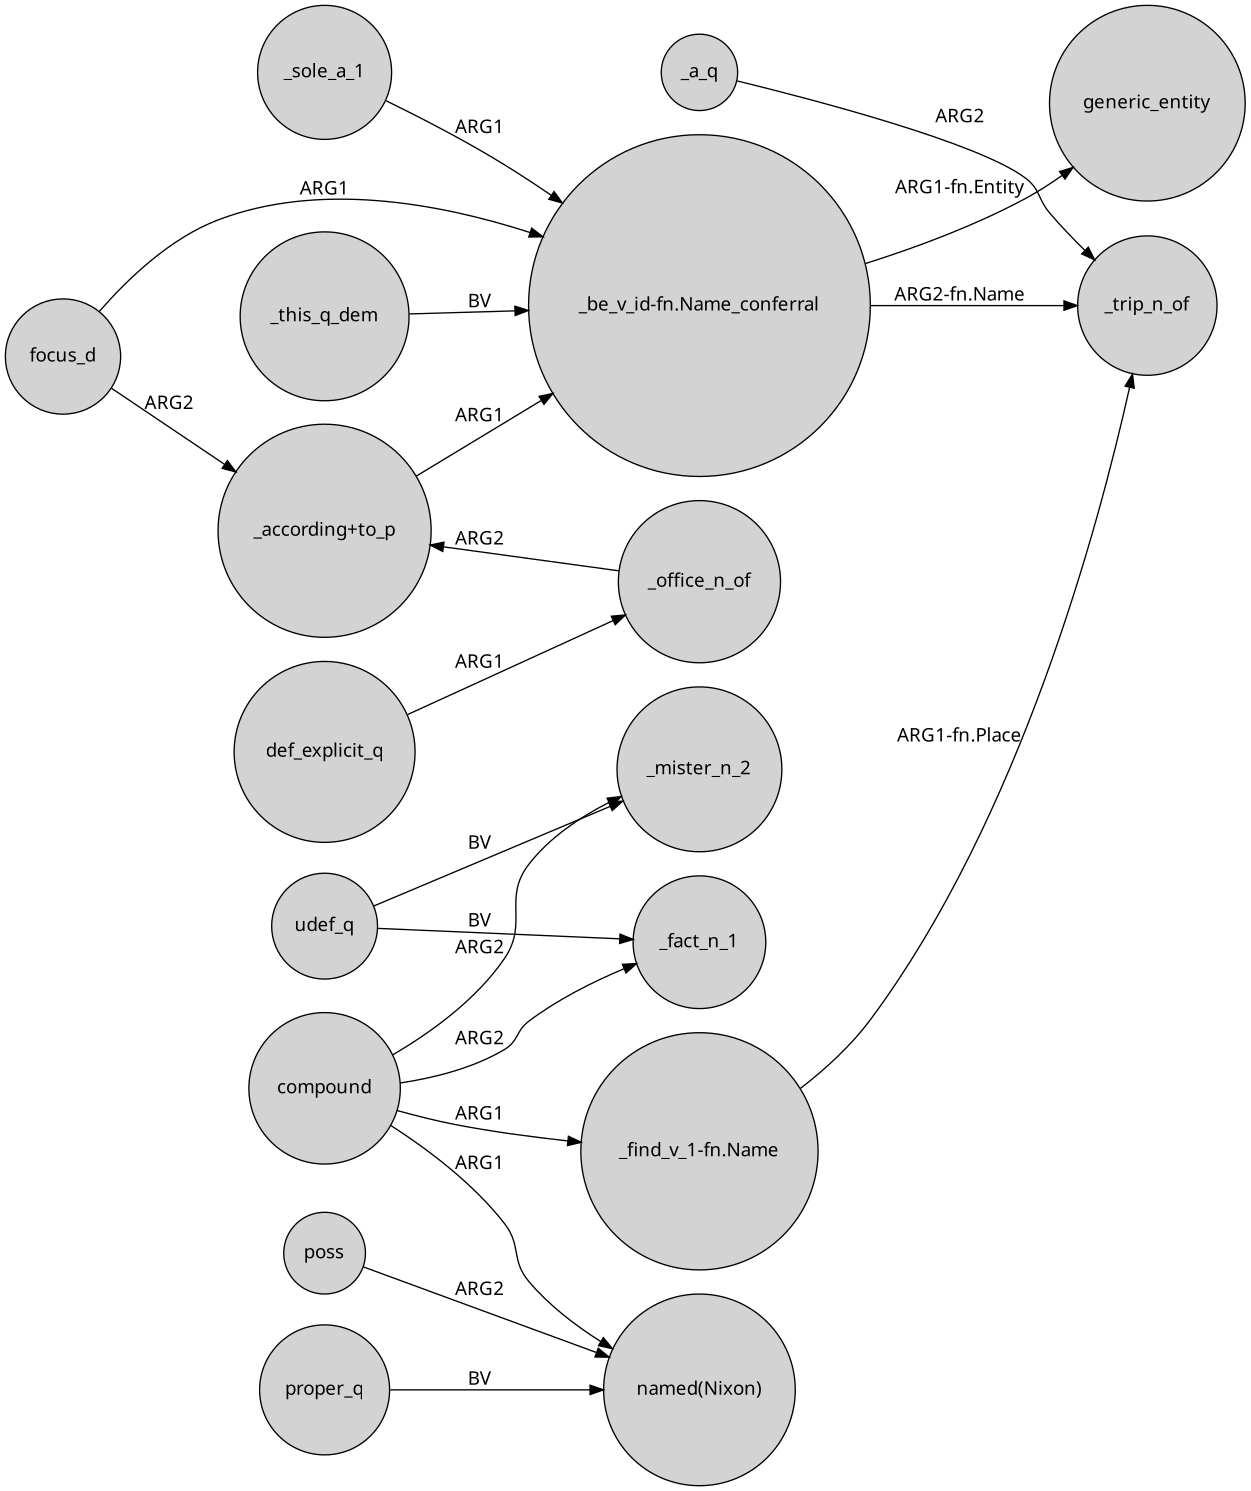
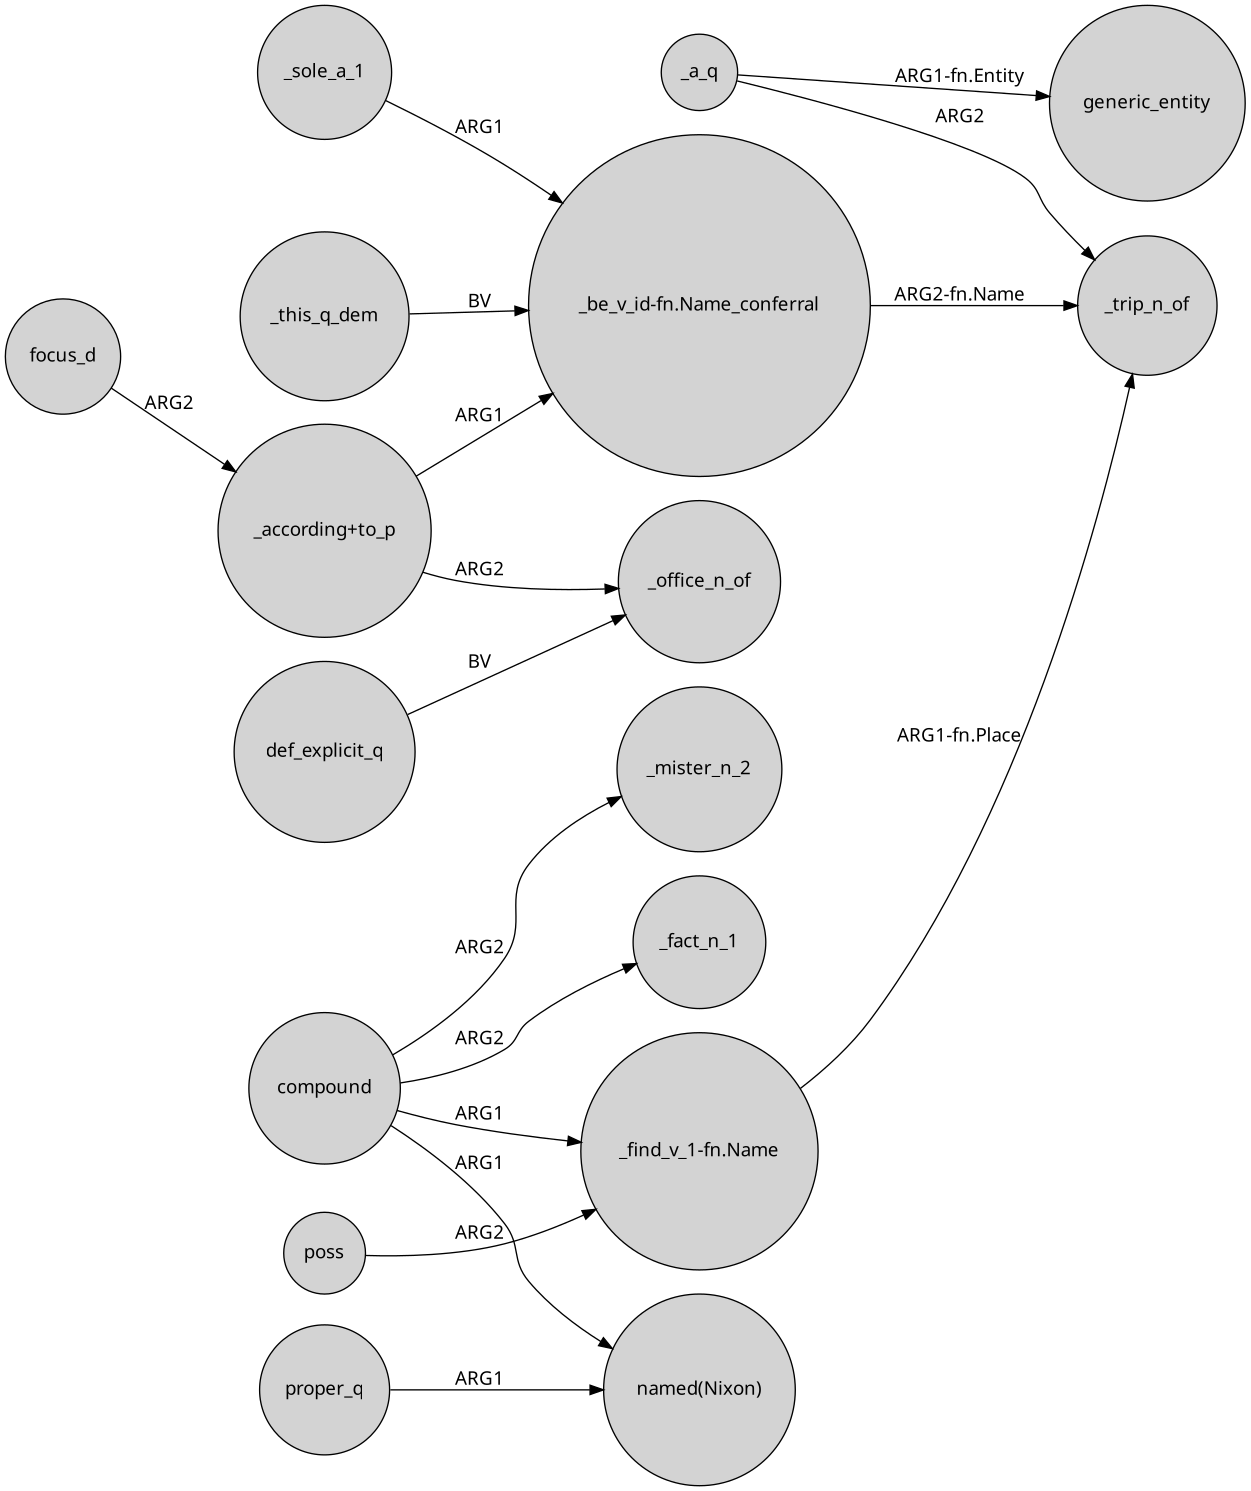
edge "focus_d" -> "_be_v_id-fn.Name_conferral": removed, label "ARG1"
edge "_be_v_id-fn.Name_conferral" -> "generic_entity": now "_a_q" -> "generic_entity"
edge "_office_n_of" -> "_according+to_p": reversed
edge "def_explicit_q" -> "_office_n_of": label "ARG1" -> "BV"
node "udef_q": removed
edge "poss" -> "named(Nixon)": now "poss" -> "_find_v_1-fn.Name"
edge "proper_q" -> "named(Nixon)": label "BV" -> "ARG1"
